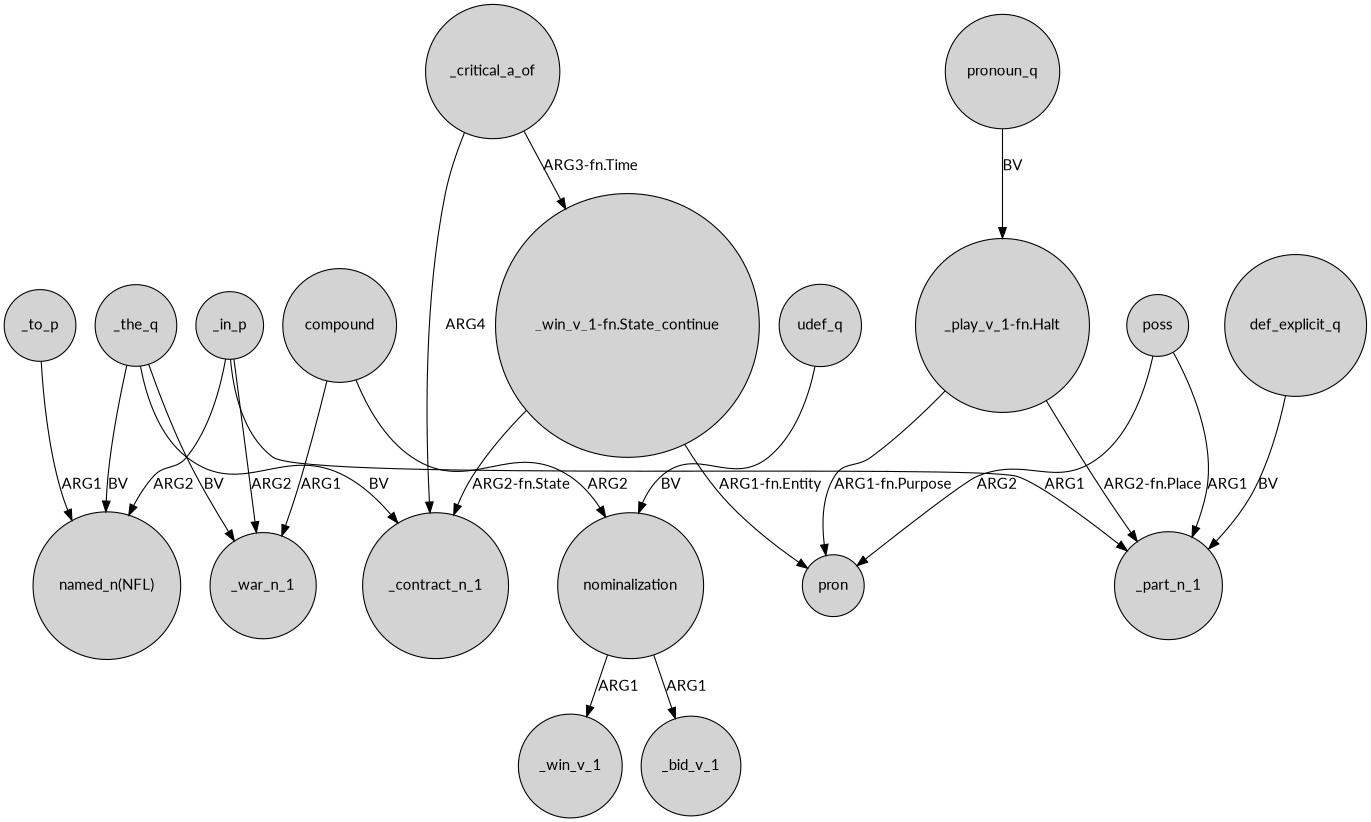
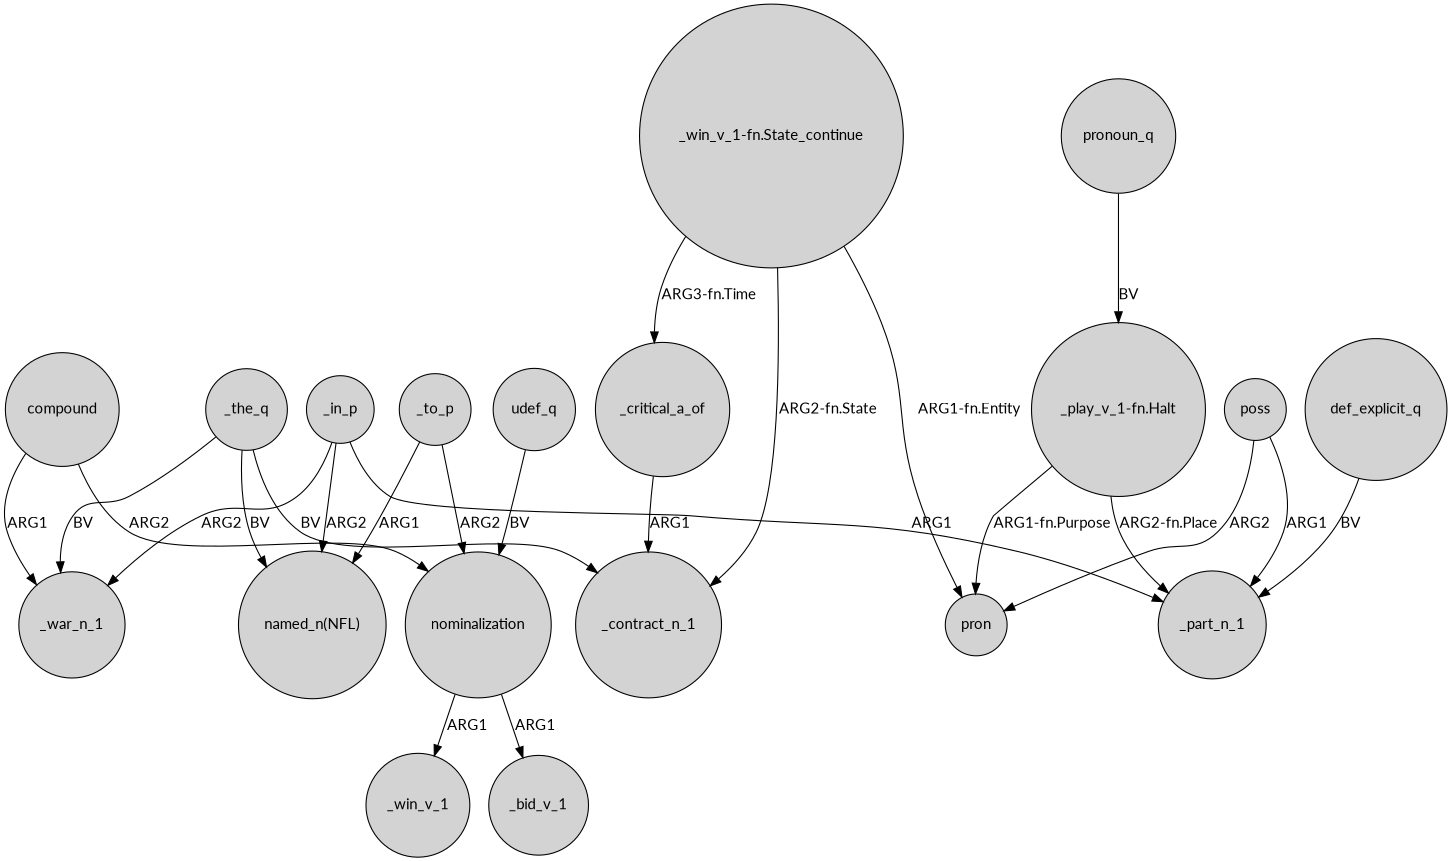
edge "_critical_a_of" -> "_win_v_1-fn.State_continue": reversed
edge "_critical_a_of" -> "_contract_n_1": label "ARG4" -> "ARG1"
edge "_to_p" -> "nominalization": added, label "ARG2"
